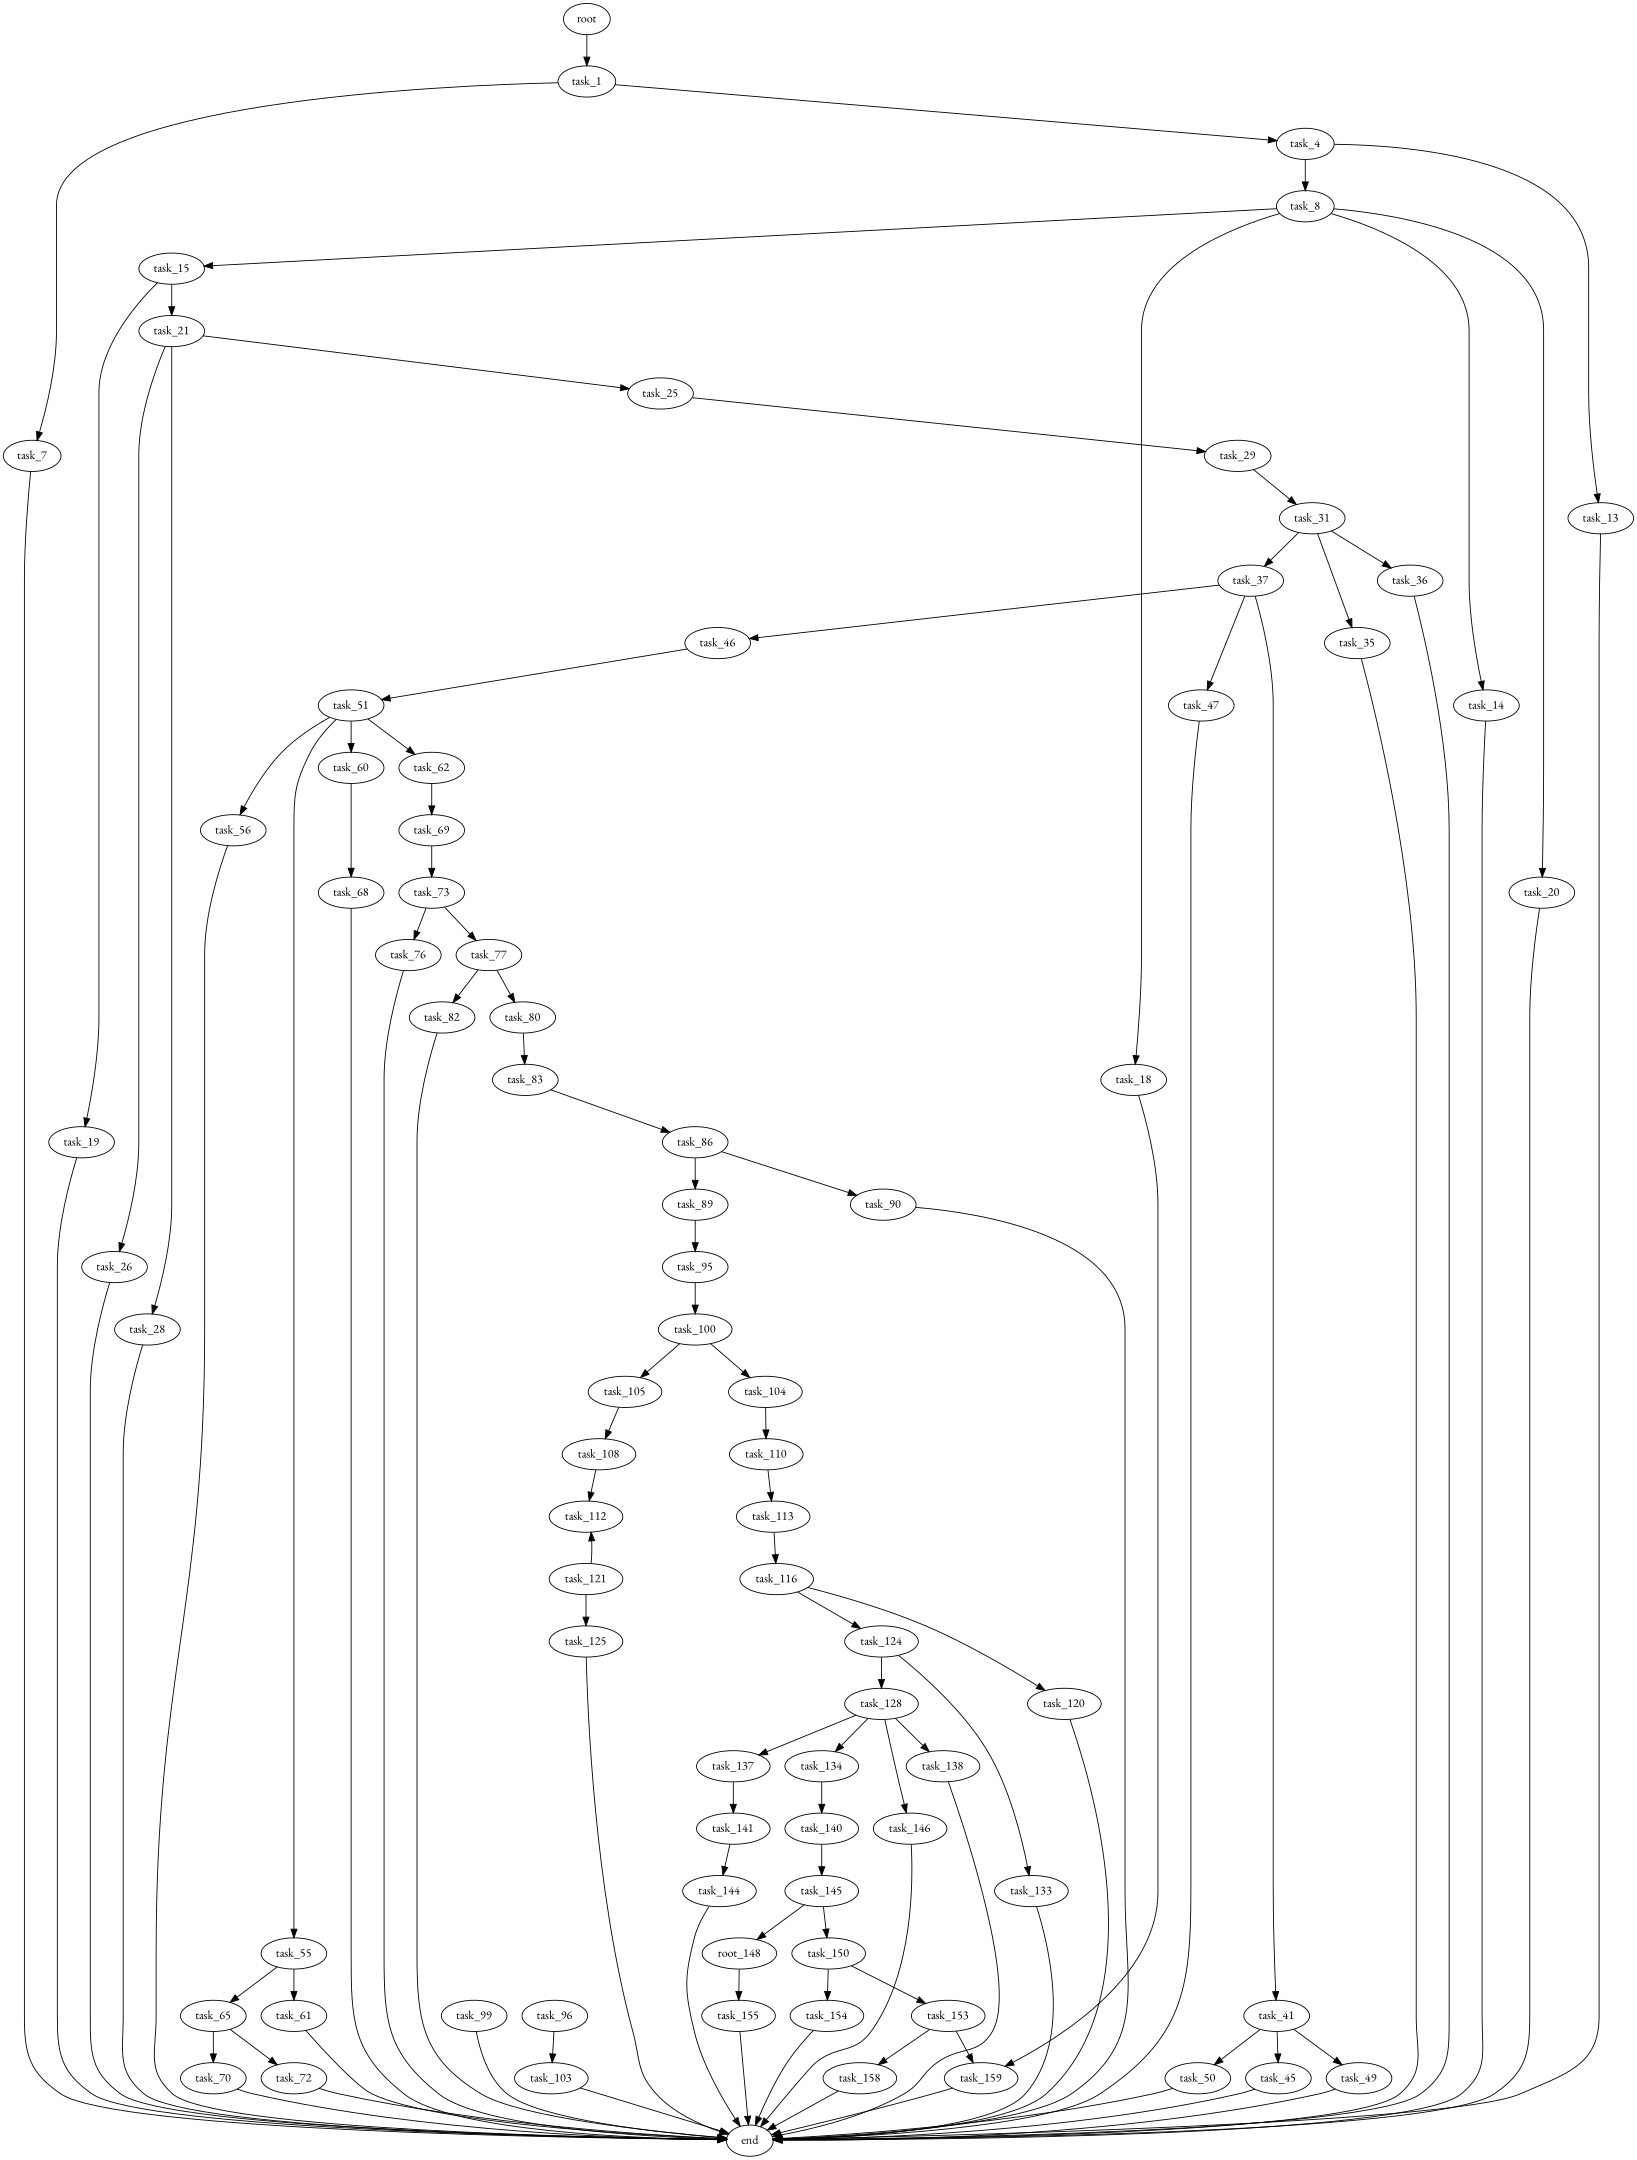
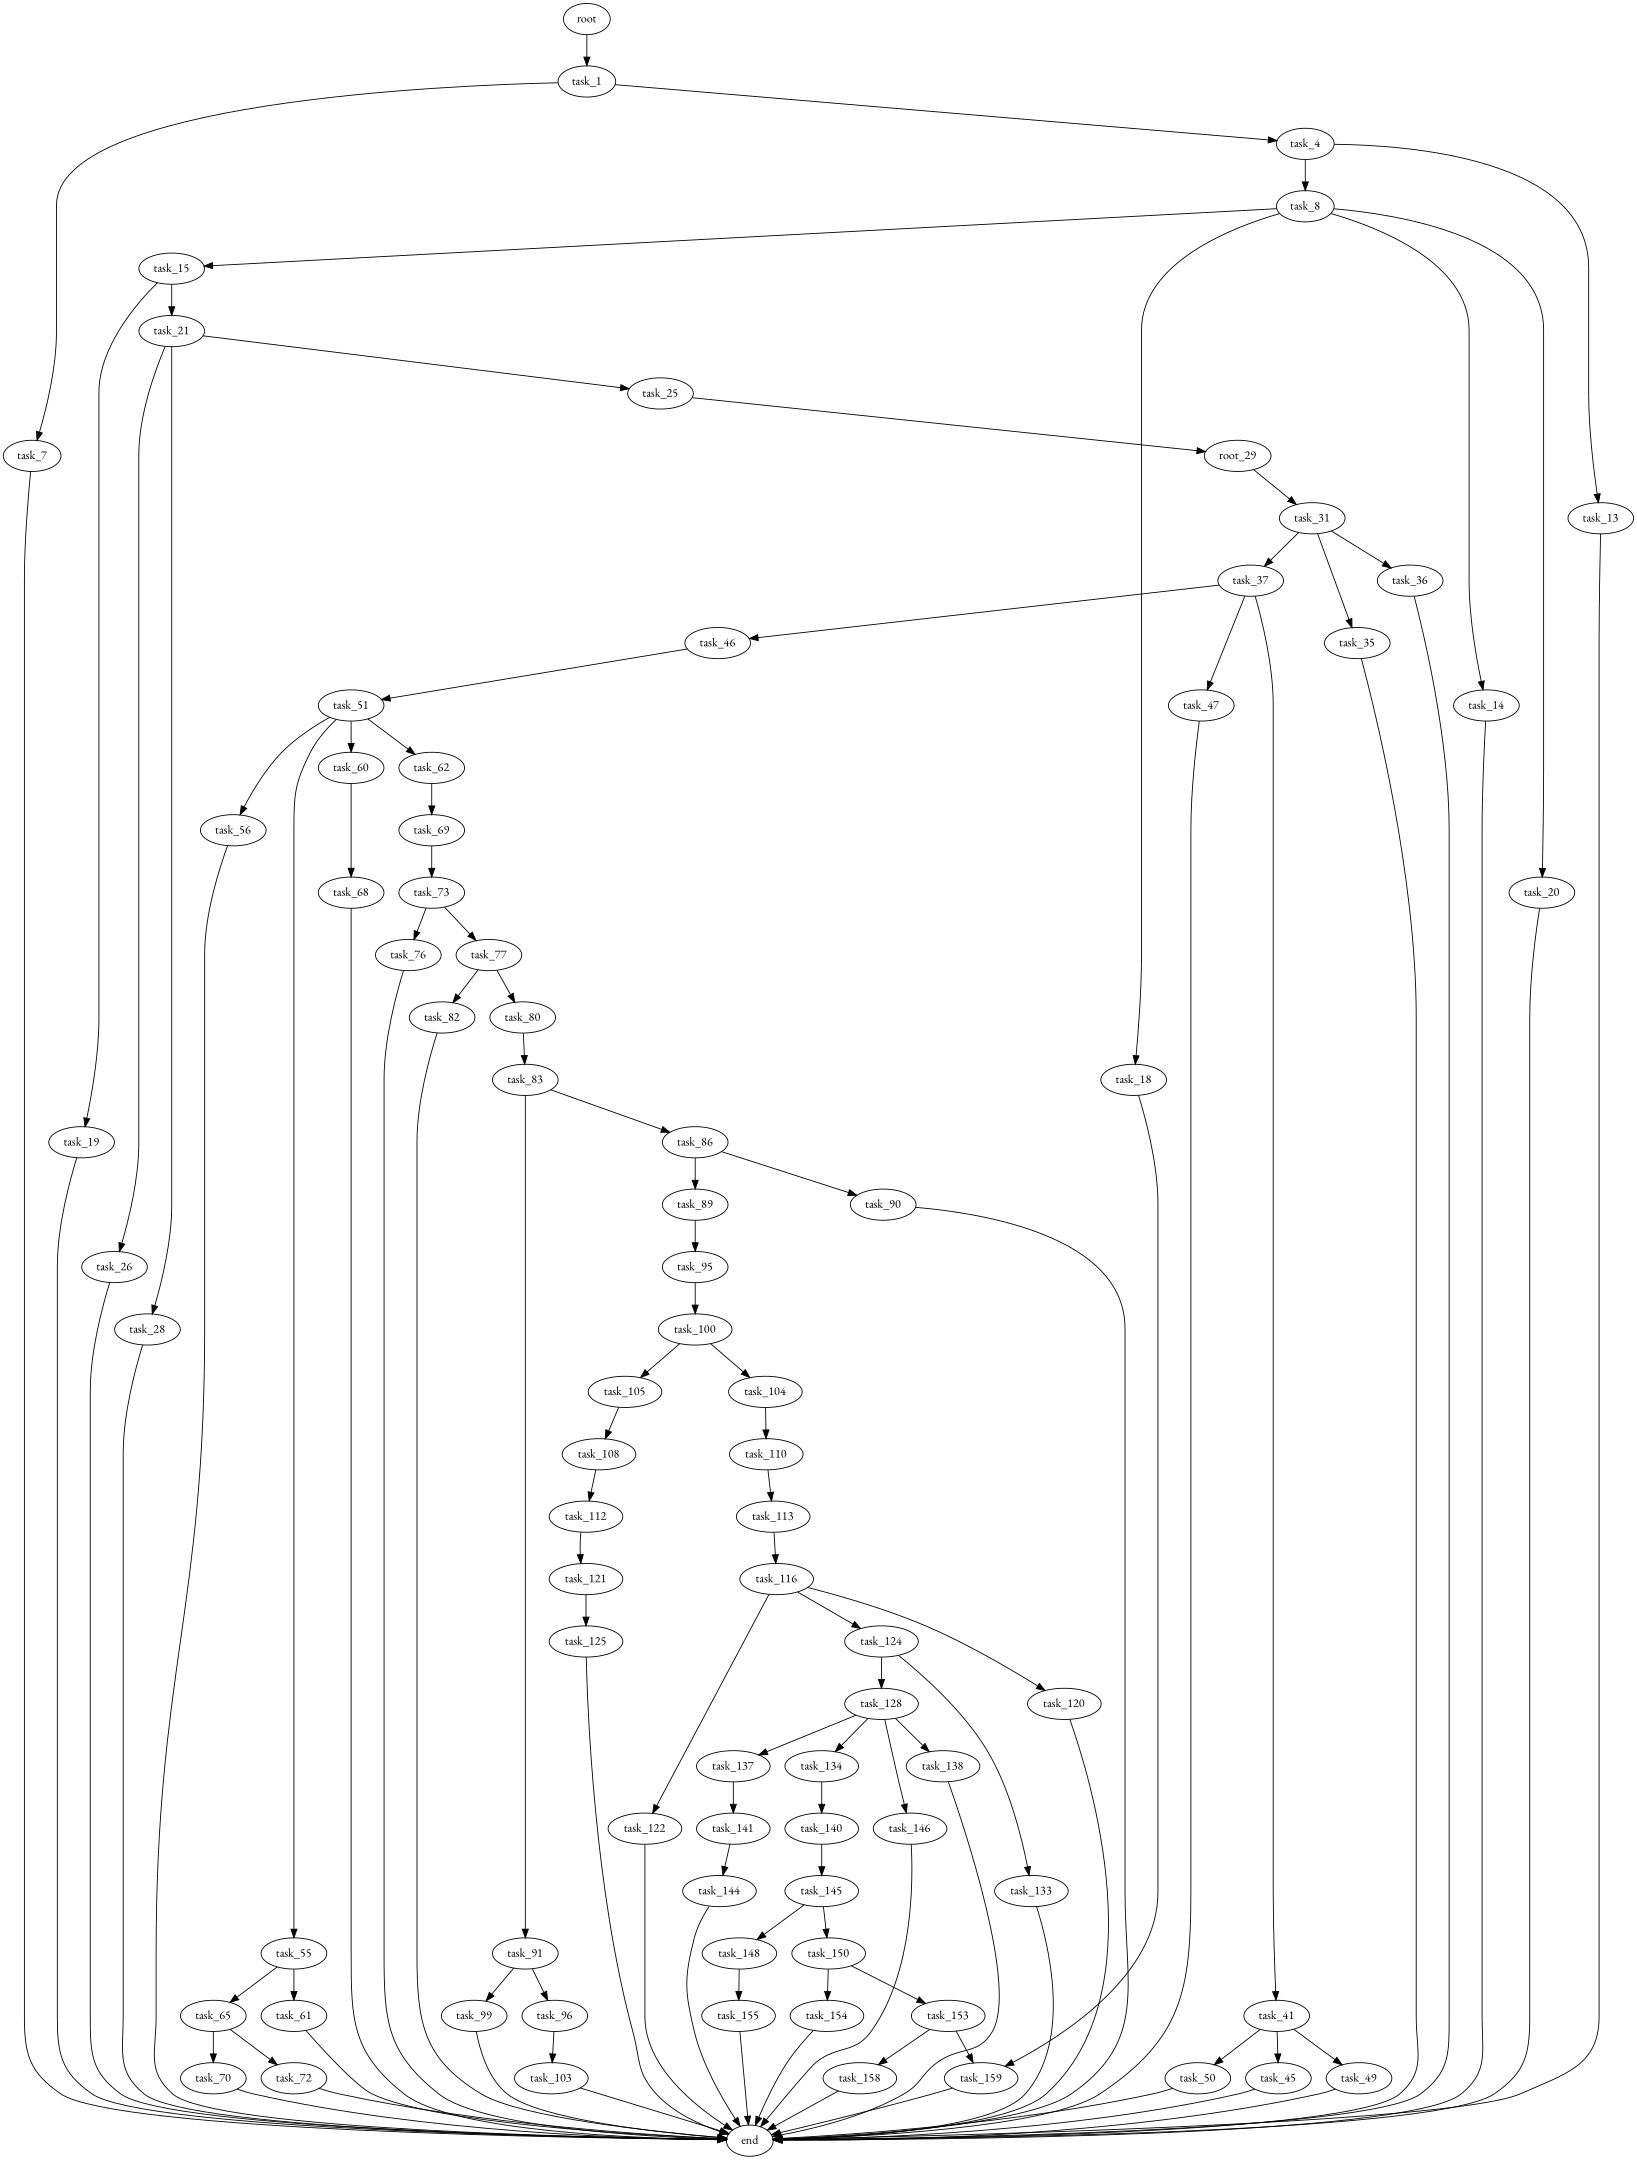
node "task_29": label "task_29" -> "root_29"
edge "task_121" -> "task_112": reversed
node "task_122": added
node "task_91": added
node "root_148": label "root_148" -> "task_148"
